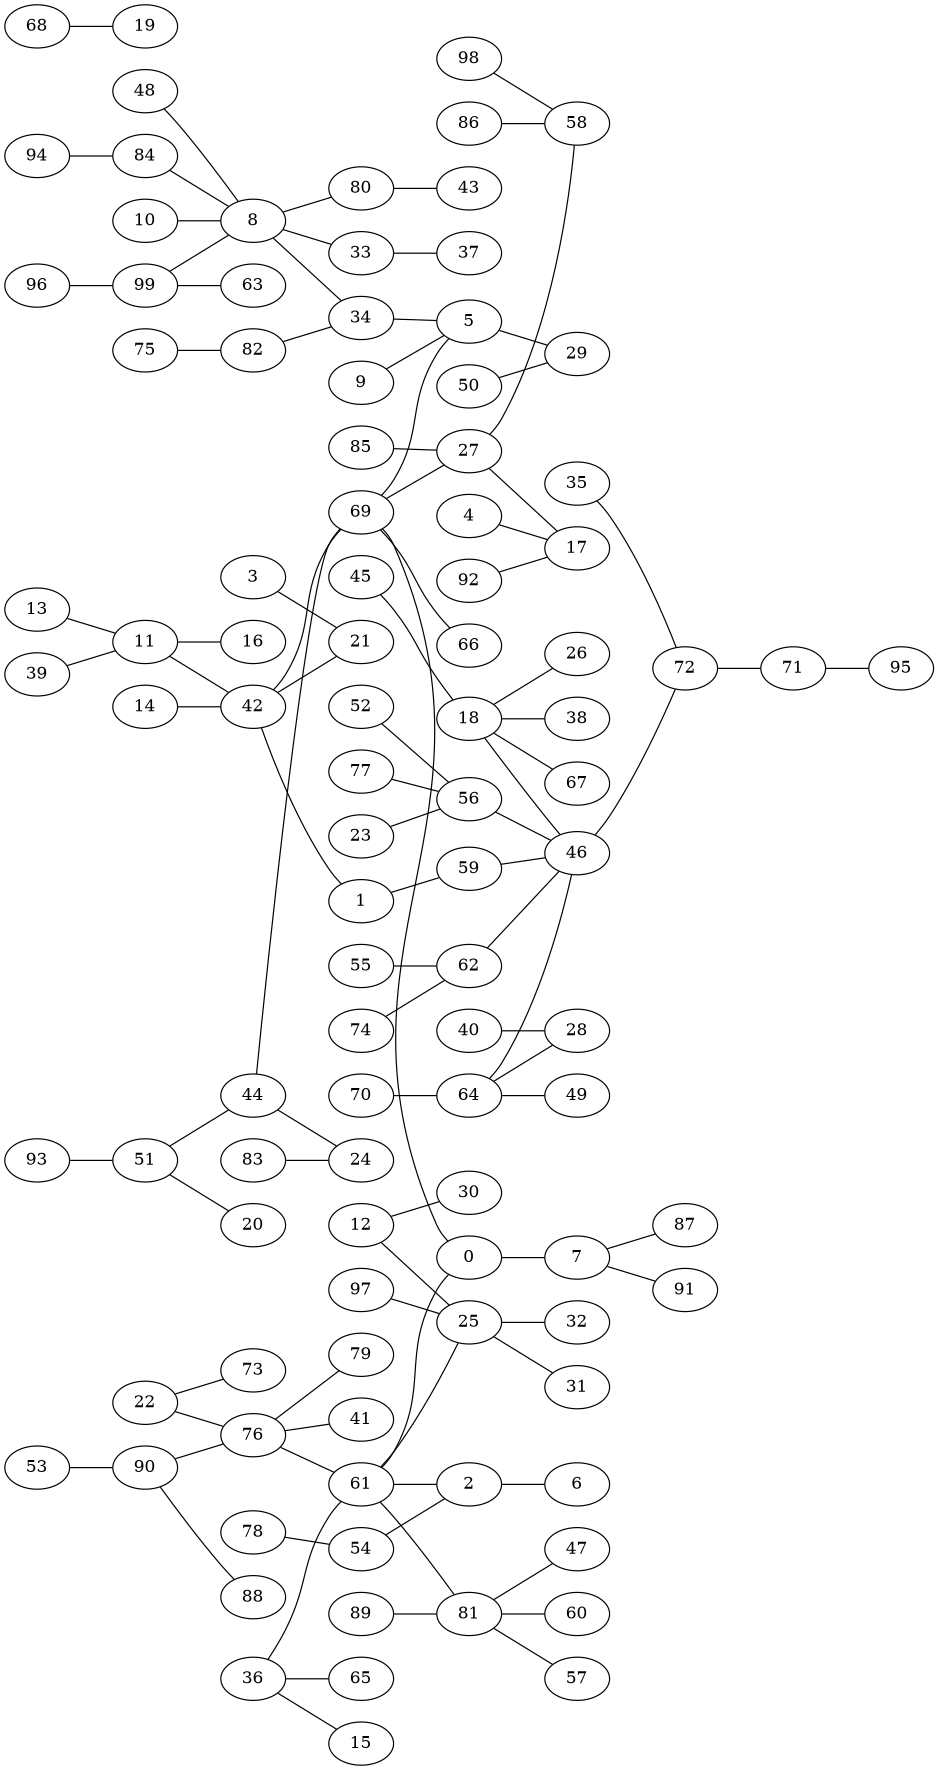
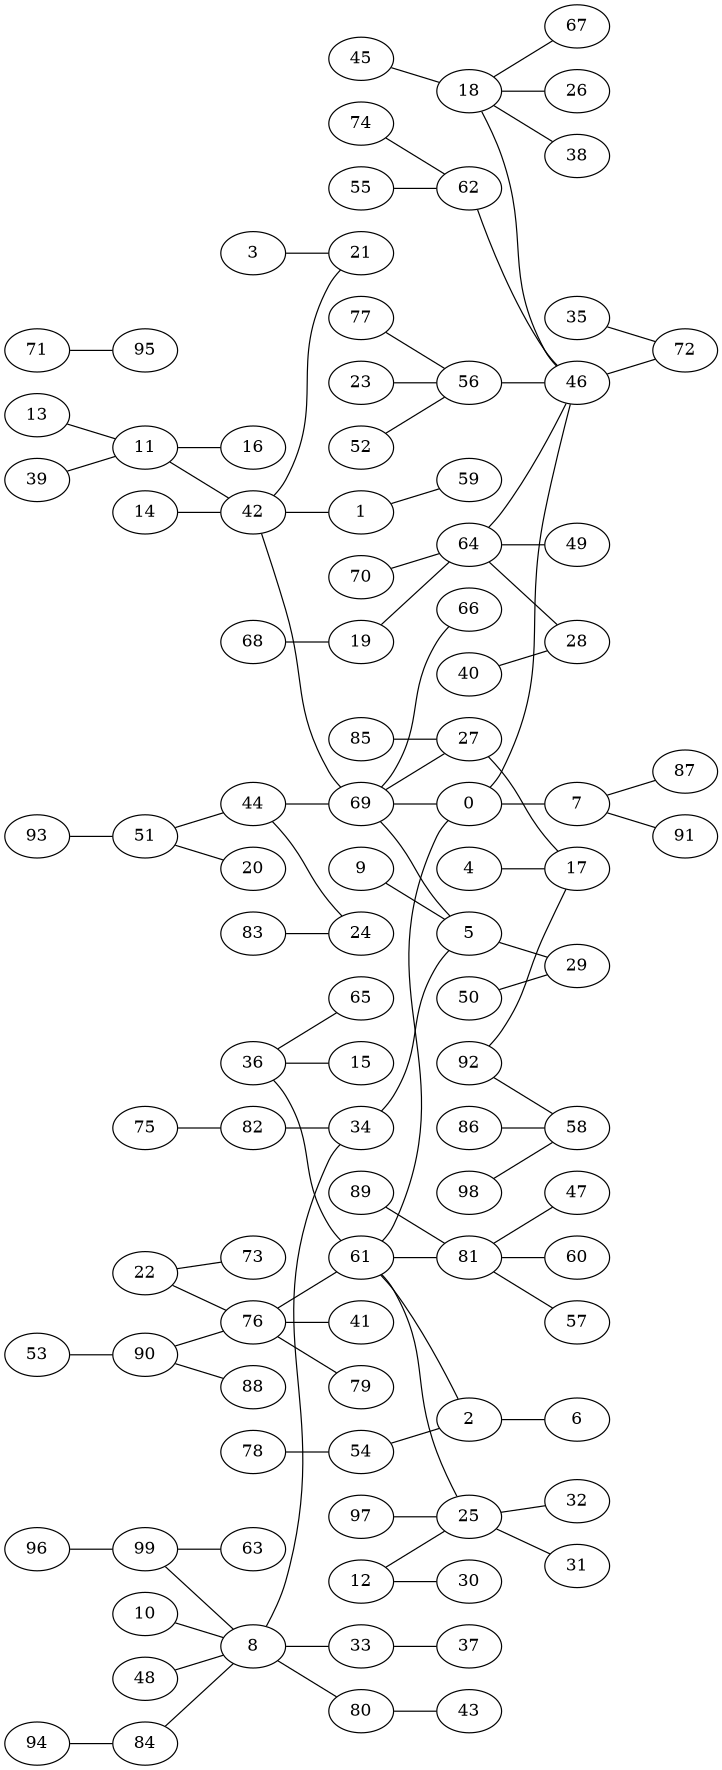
edge "58" -- "27": now "58" -- "92"
edge "64" -- "19": added
edge "72" -- "71": removed
edge "46" -- "59": now "46" -- "0"
